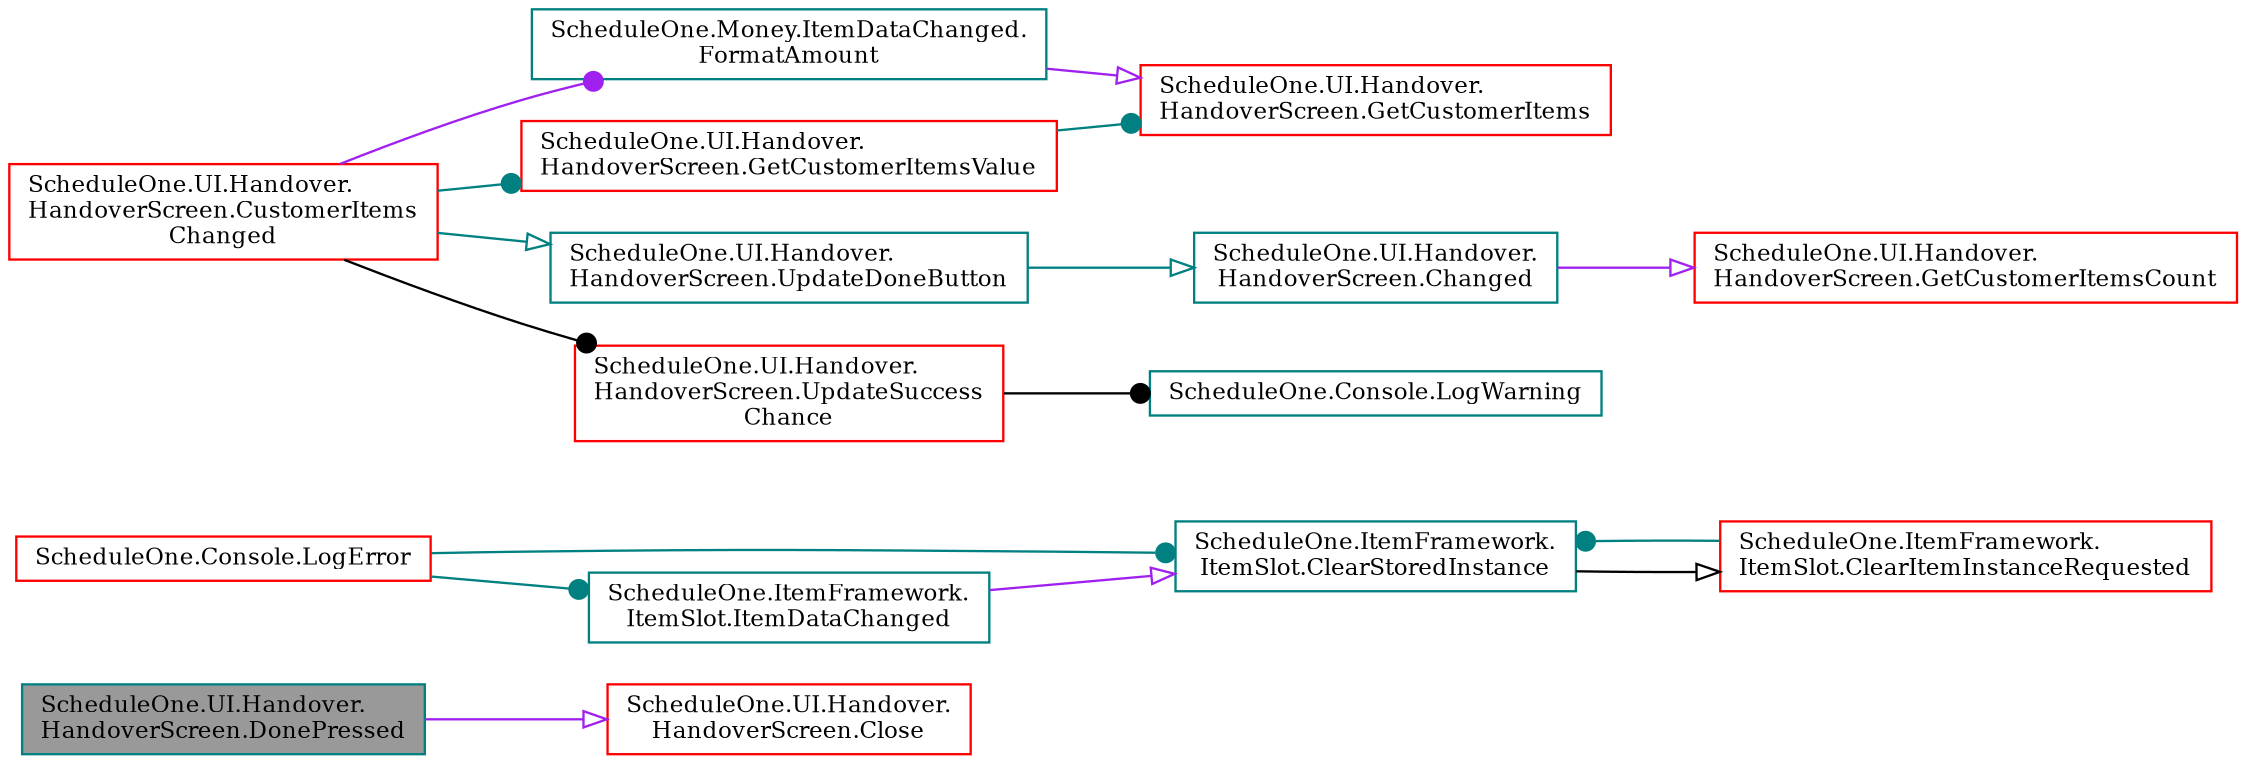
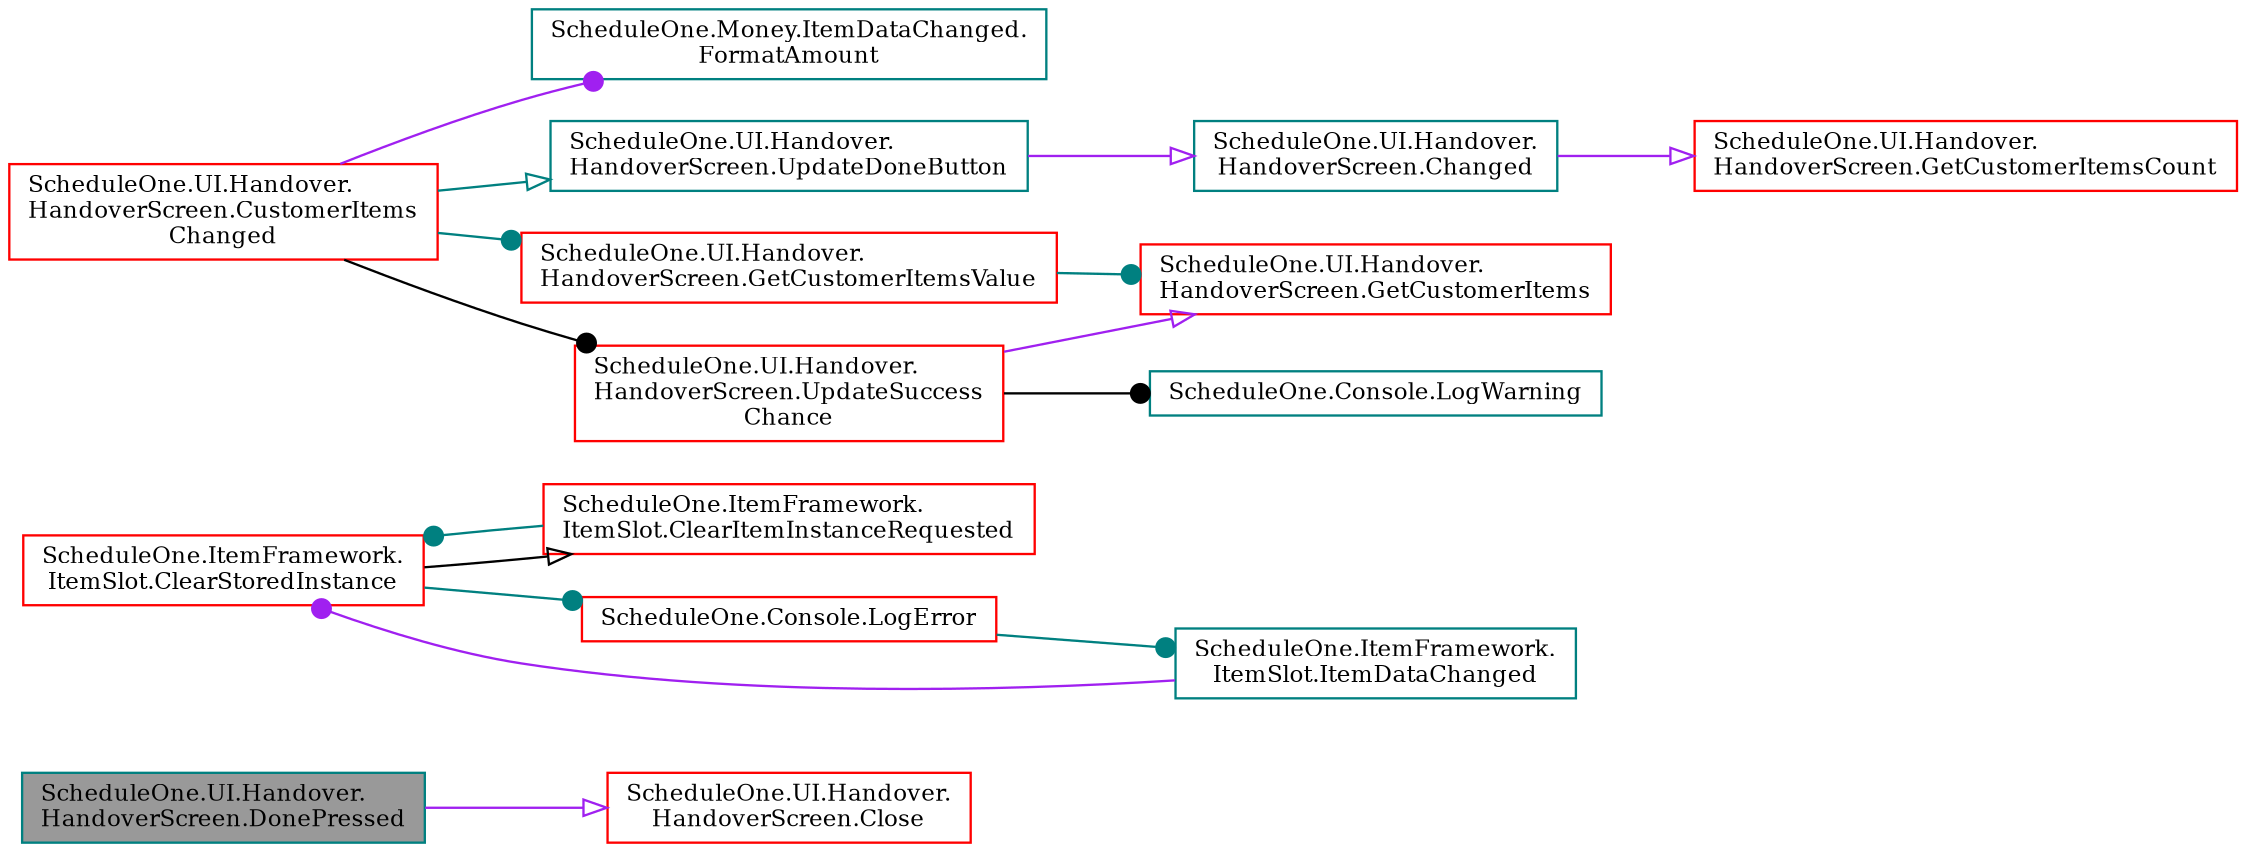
edge "ScheduleOne.Money.ItemDataChanged. FormatAmount" -> "ScheduleOne.UI.Handover. HandoverScreen.GetCustomerItems": now "ScheduleOne.UI.Handover. HandoverScreen.UpdateSuccess Chance" -> "ScheduleOne.UI.Handover. HandoverScreen.GetCustomerItems"
edge "ScheduleOne.UI.Handover. HandoverScreen.UpdateDoneButton" -> "ScheduleOne.UI.Handover. HandoverScreen.Changed": color teal -> purple
edge "ScheduleOne.Console.LogError" -> "ScheduleOne.ItemFramework. ItemSlot.ClearStoredInstance": reversed
node "ScheduleOne.ItemFramework. ItemSlot.ClearStoredInstance": color teal -> red
edge "ScheduleOne.ItemFramework. ItemSlot.ItemDataChanged" -> "ScheduleOne.ItemFramework. ItemSlot.ClearStoredInstance": arrowhead onormal -> dot
